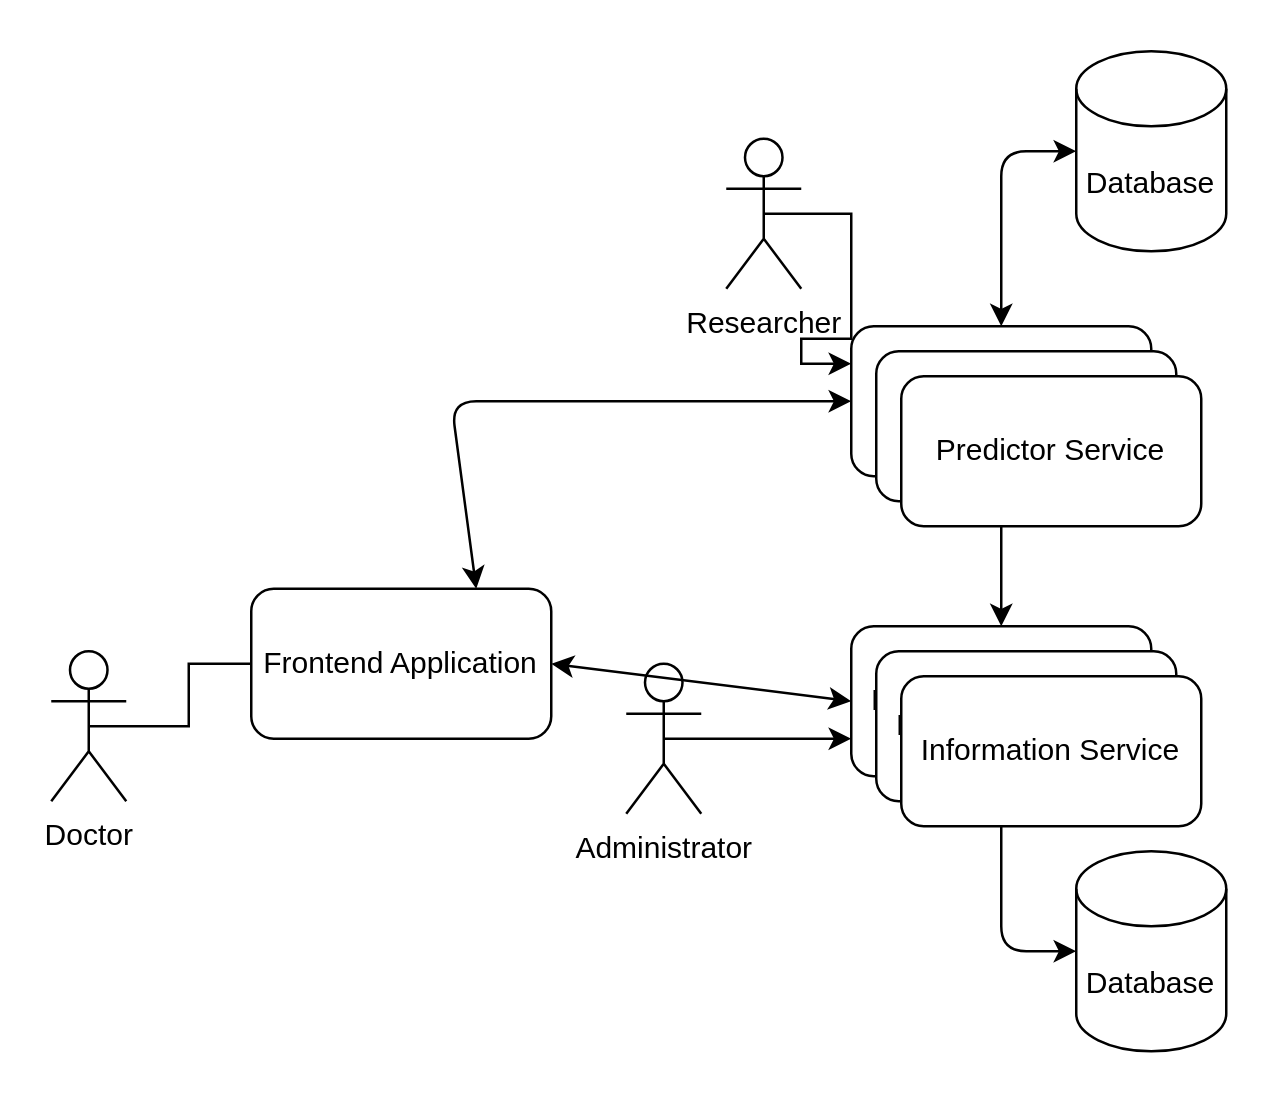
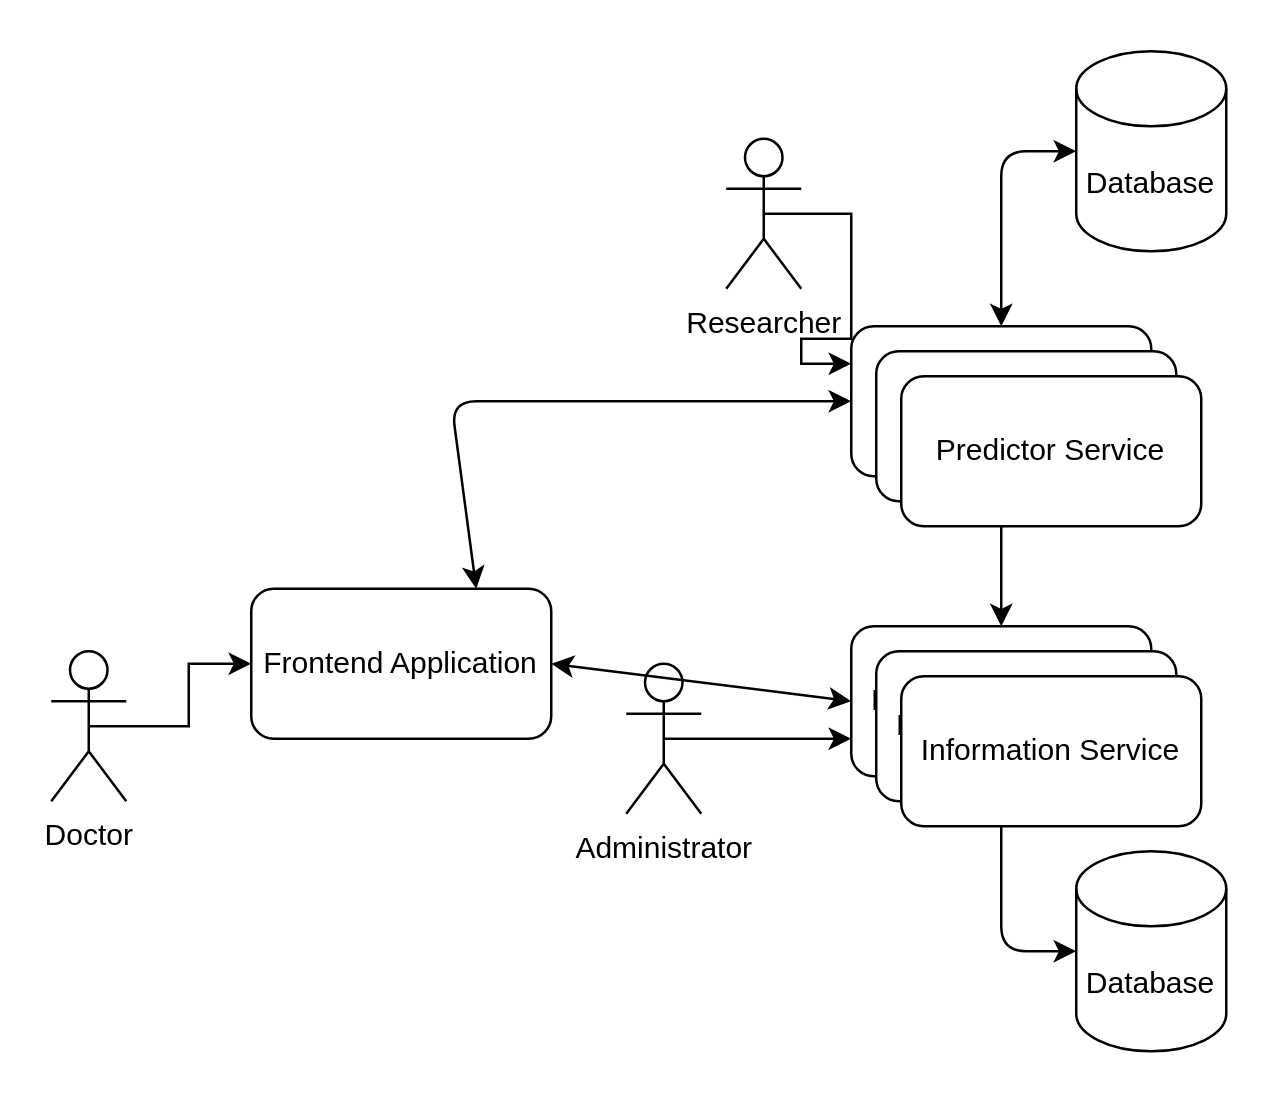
edge "Frontend Application" -- "Doctor": arrowhead none -> classic
